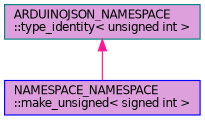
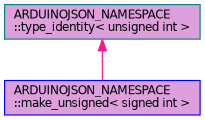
node "NAMESPACE_NAMESPACE ::make_unsigned< signed int >": label "NAMESPACE_NAMESPACE ::make_unsigned< signed int >" -> "ARDUINOJSON_NAMESPACE ::make_unsigned< signed int >"
